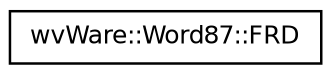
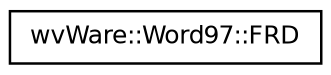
node "wvWare::Word87::FRD": label "wvWare::Word87::FRD" -> "wvWare::Word97::FRD"
